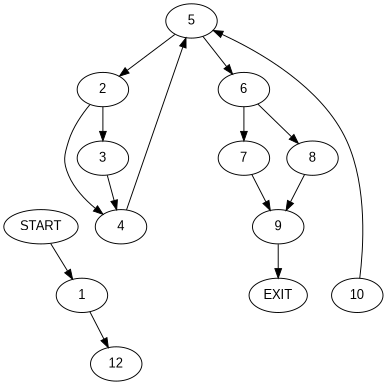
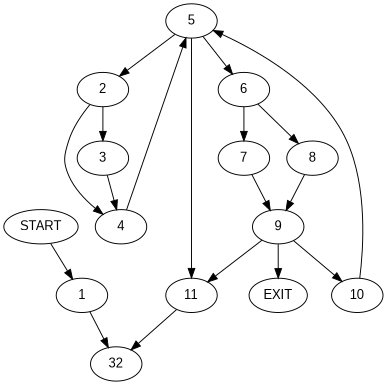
edge "9" -> "10": added
node "11": added
node "12": label "12" -> "32"
